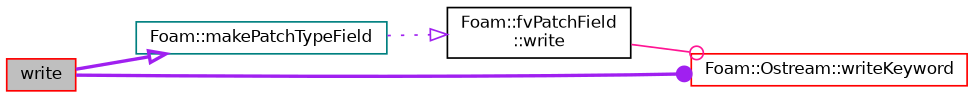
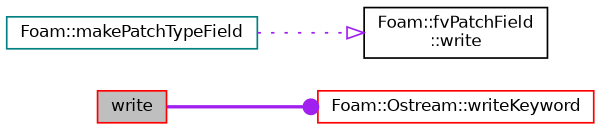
edge "Foam::fvPatchField ::write" -> "Foam::Ostream::writeKeyword": removed
edge "write" -> "Foam::makePatchTypeField": removed
